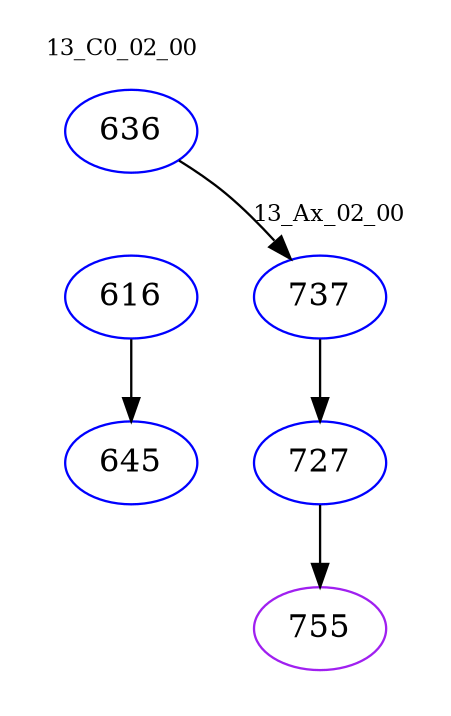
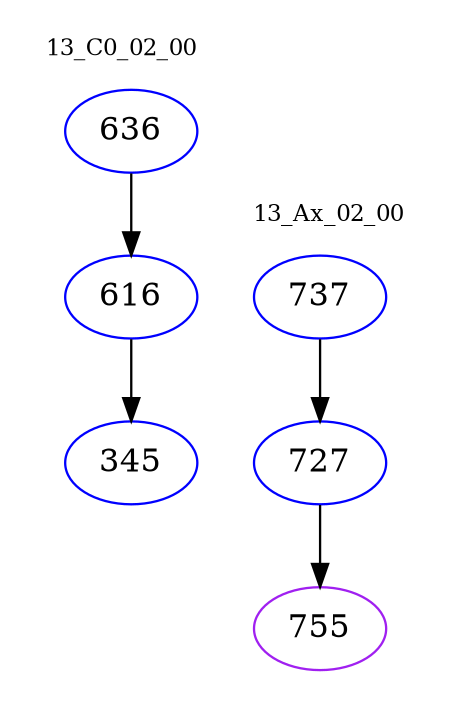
edge "636" -> "737": now "636" -> "616"
node "645": label "645" -> "345"
